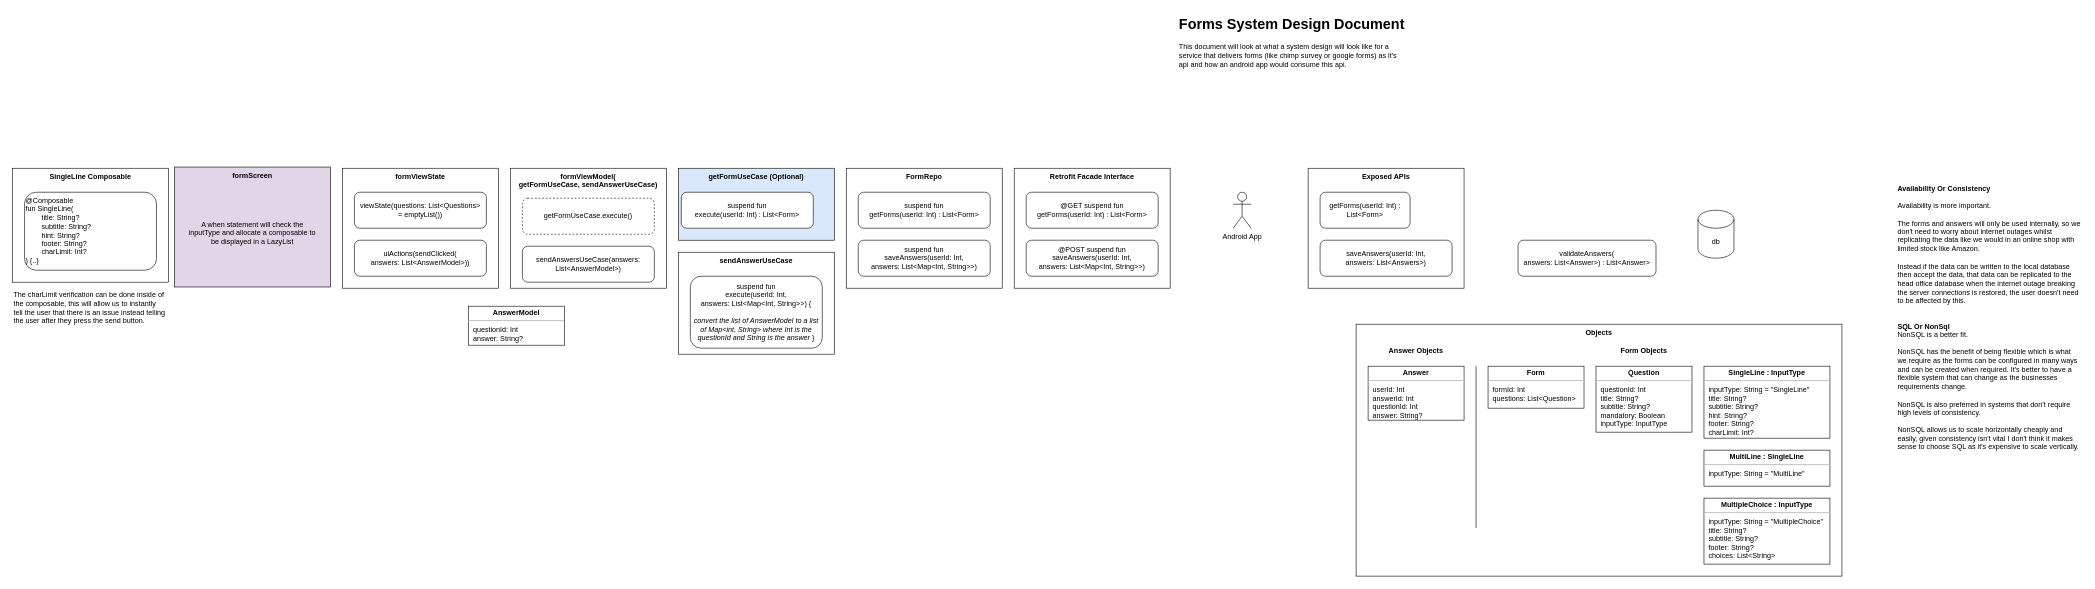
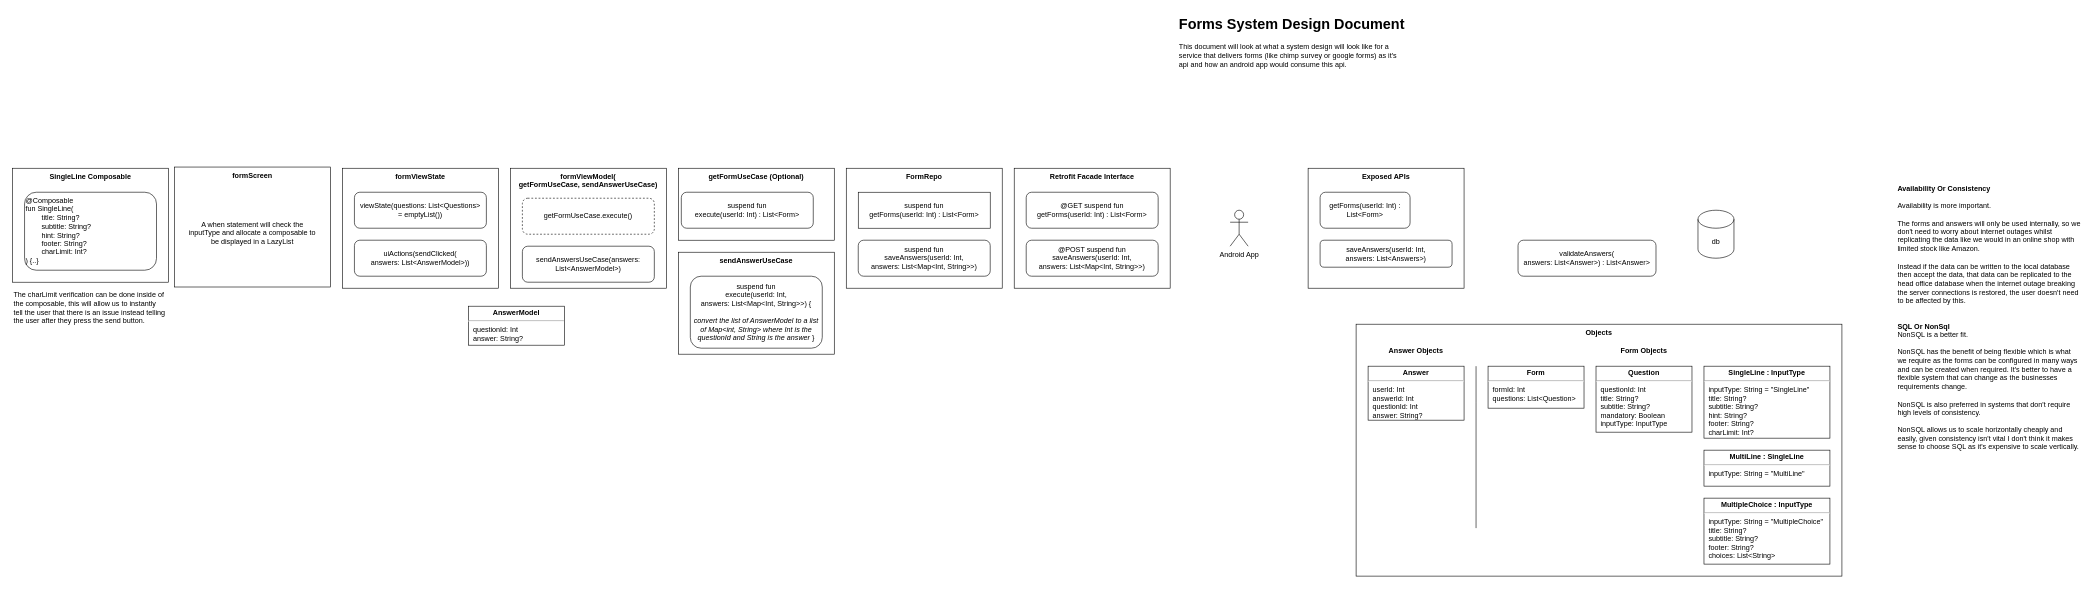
node "getFormUseCase (Optional)": fillcolor #dae8fc -> #ffffff
node "suspend fun getForms(userId: Int) : List<Form>": shape rounded rectangle -> rectangle
node "Android App": moved (1242, 210) -> (1239, 228)
node "formScreen": fillcolor #e1d5e7 -> #ffffff
node "saveAnswers(userId: Int, answers: List<Answers>)": size 132x36 -> 132x27
